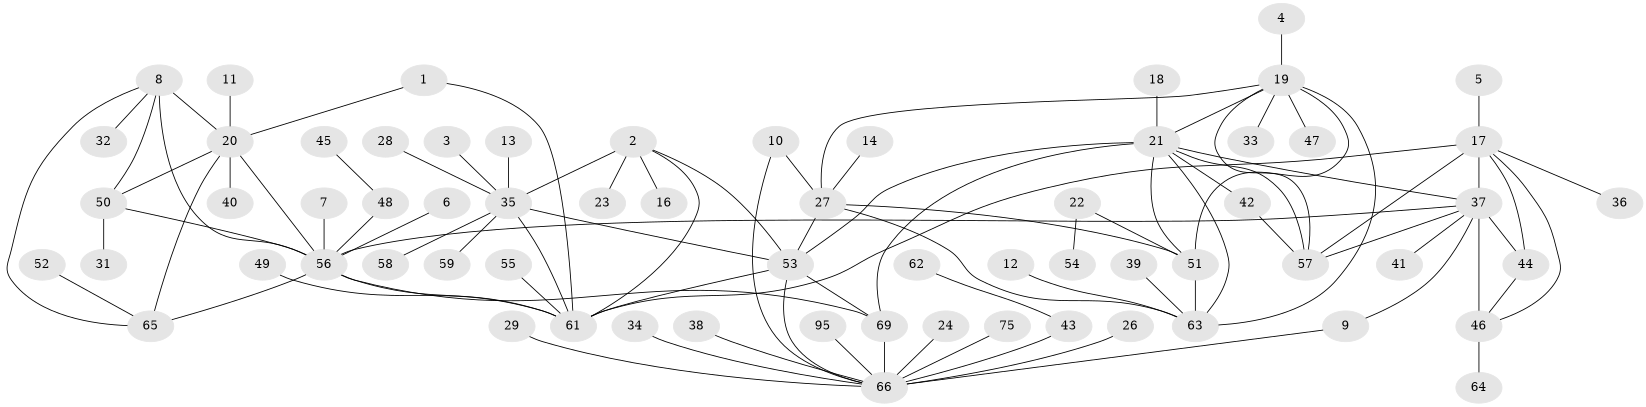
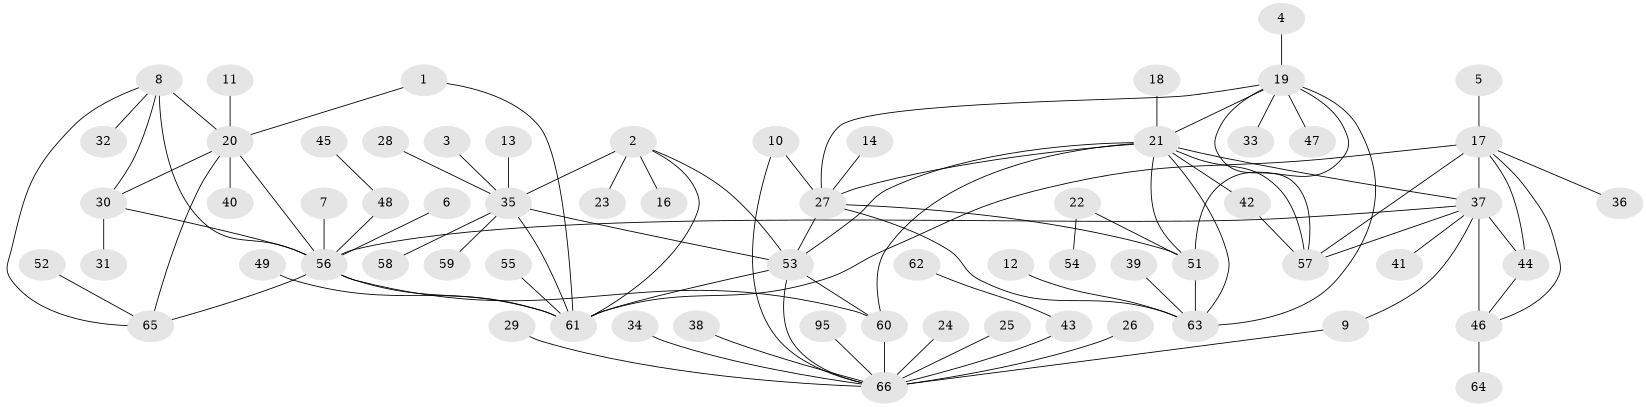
edge "21" -- "27": added
node "50": label "50" -> "30"
node "69": label "69" -> "60"
node "75": label "75" -> "25"
